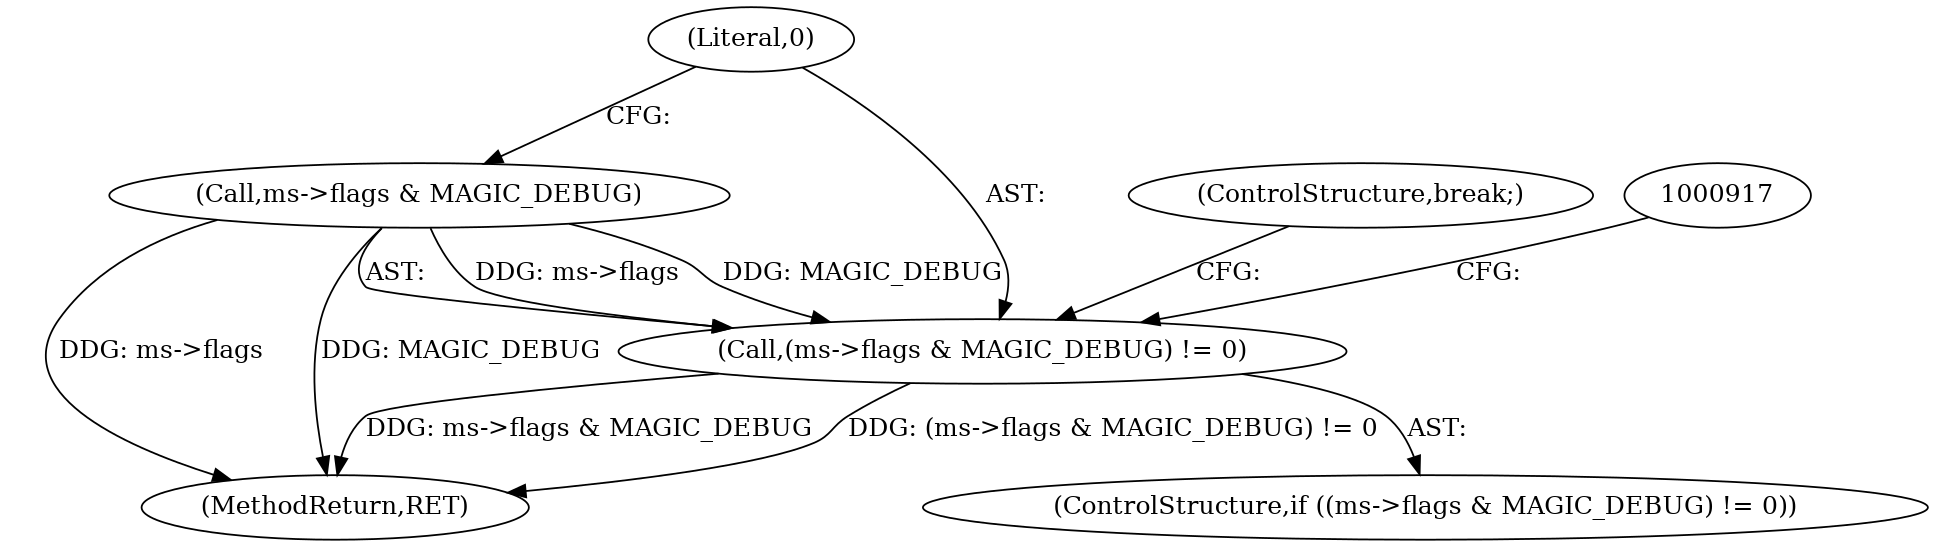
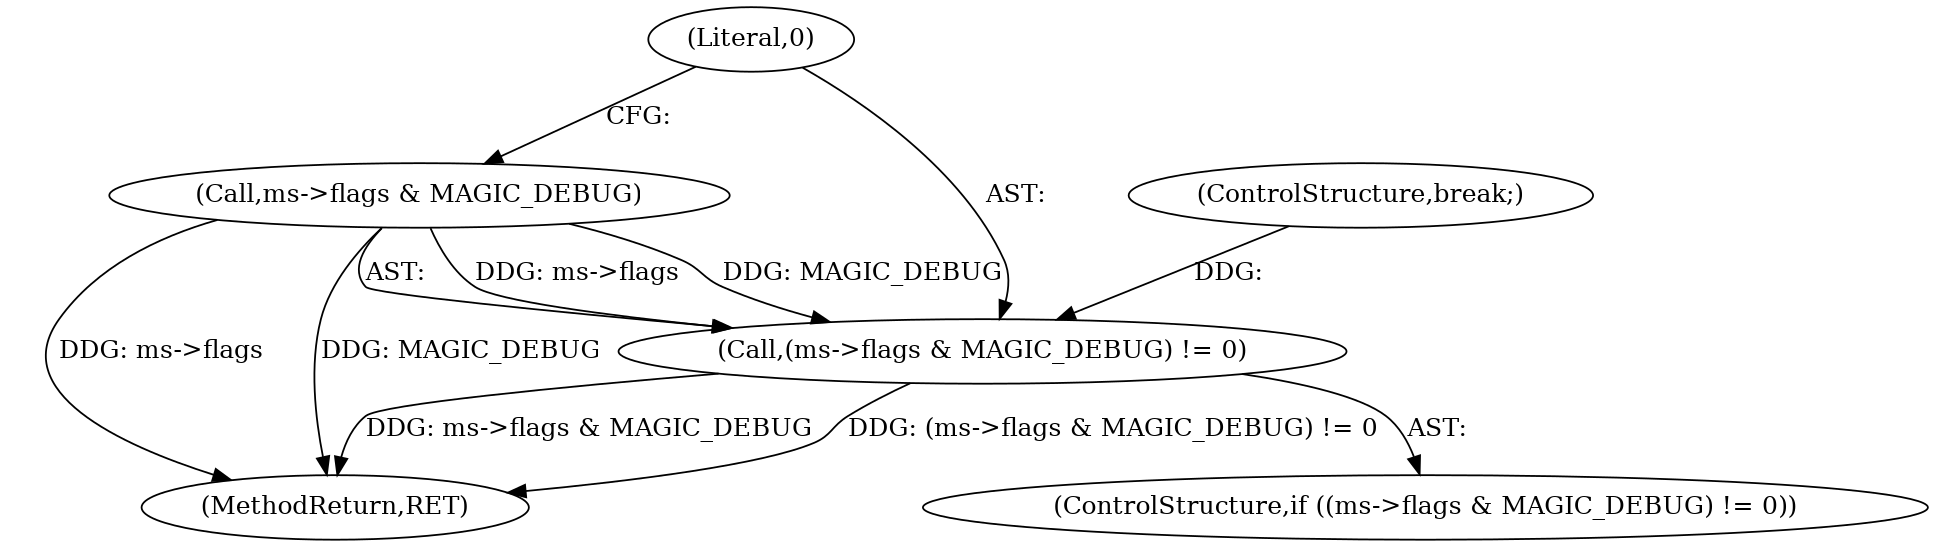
node "1000917": removed
edge "(ControlStructure,break;)" -> "(Call,(ms->flags & MAGIC_DEBUG) != 0)": label "CFG: " -> "DDG: "
